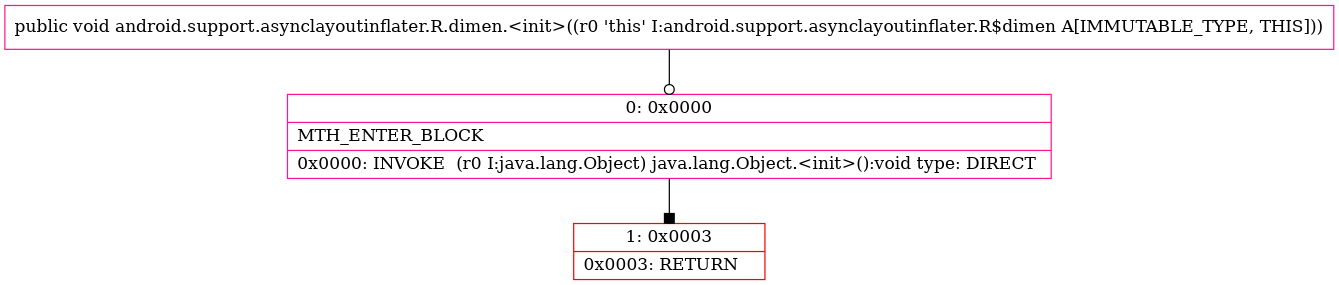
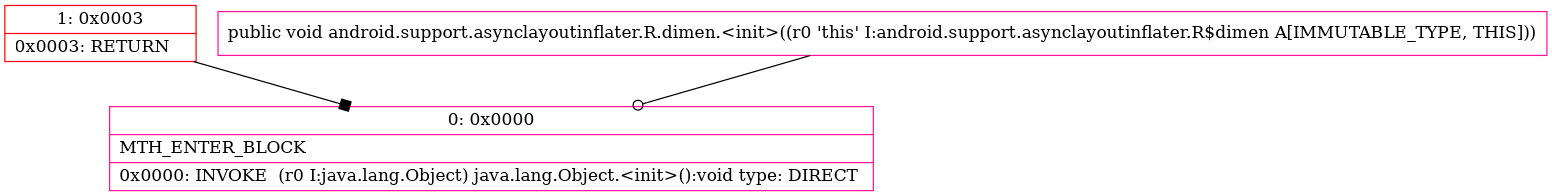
edge "0: 0x0000" -> "1: 0x0003": reversed
